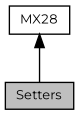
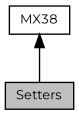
node "MX28": label "MX28" -> "MX38"
